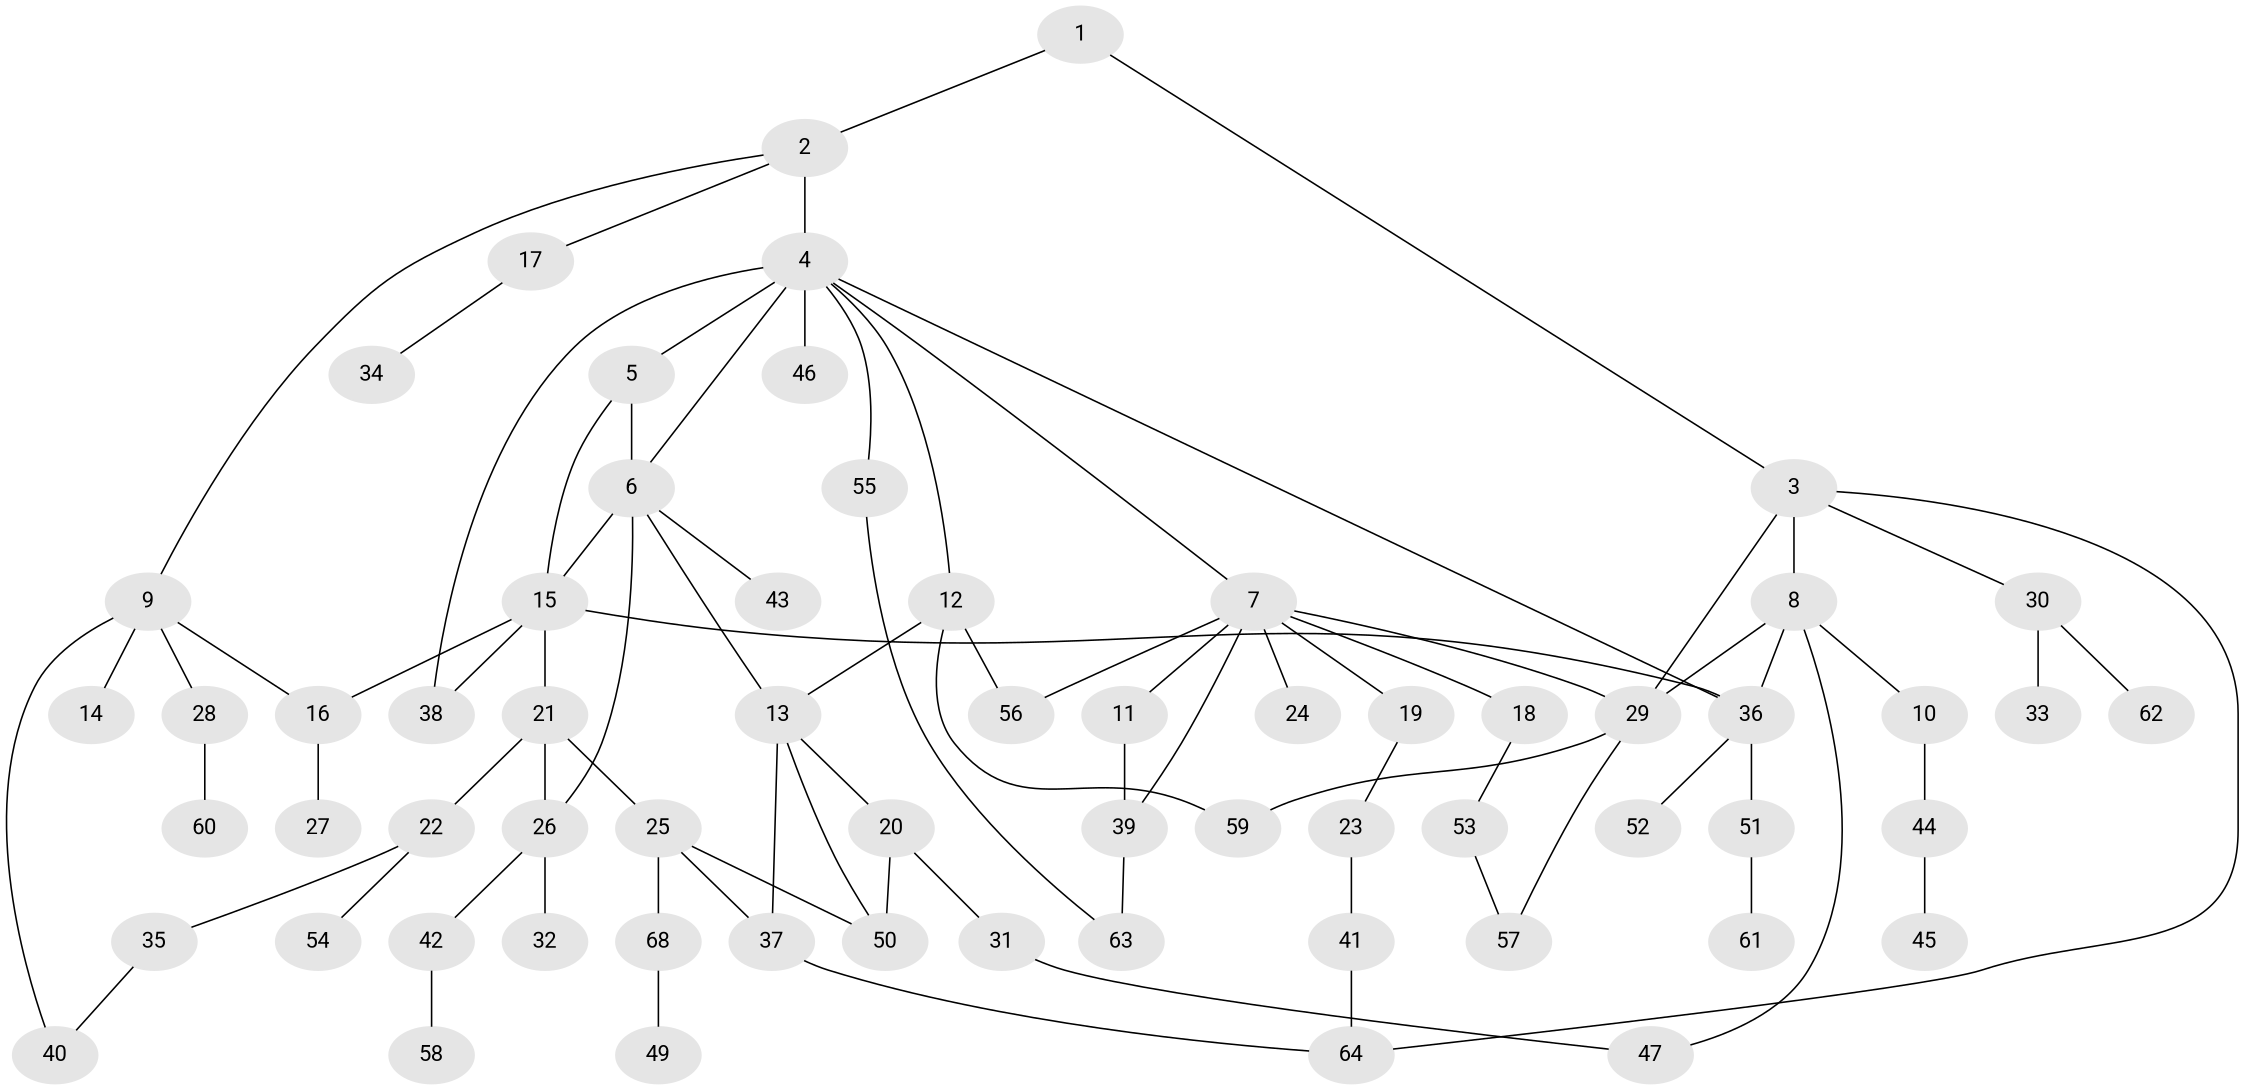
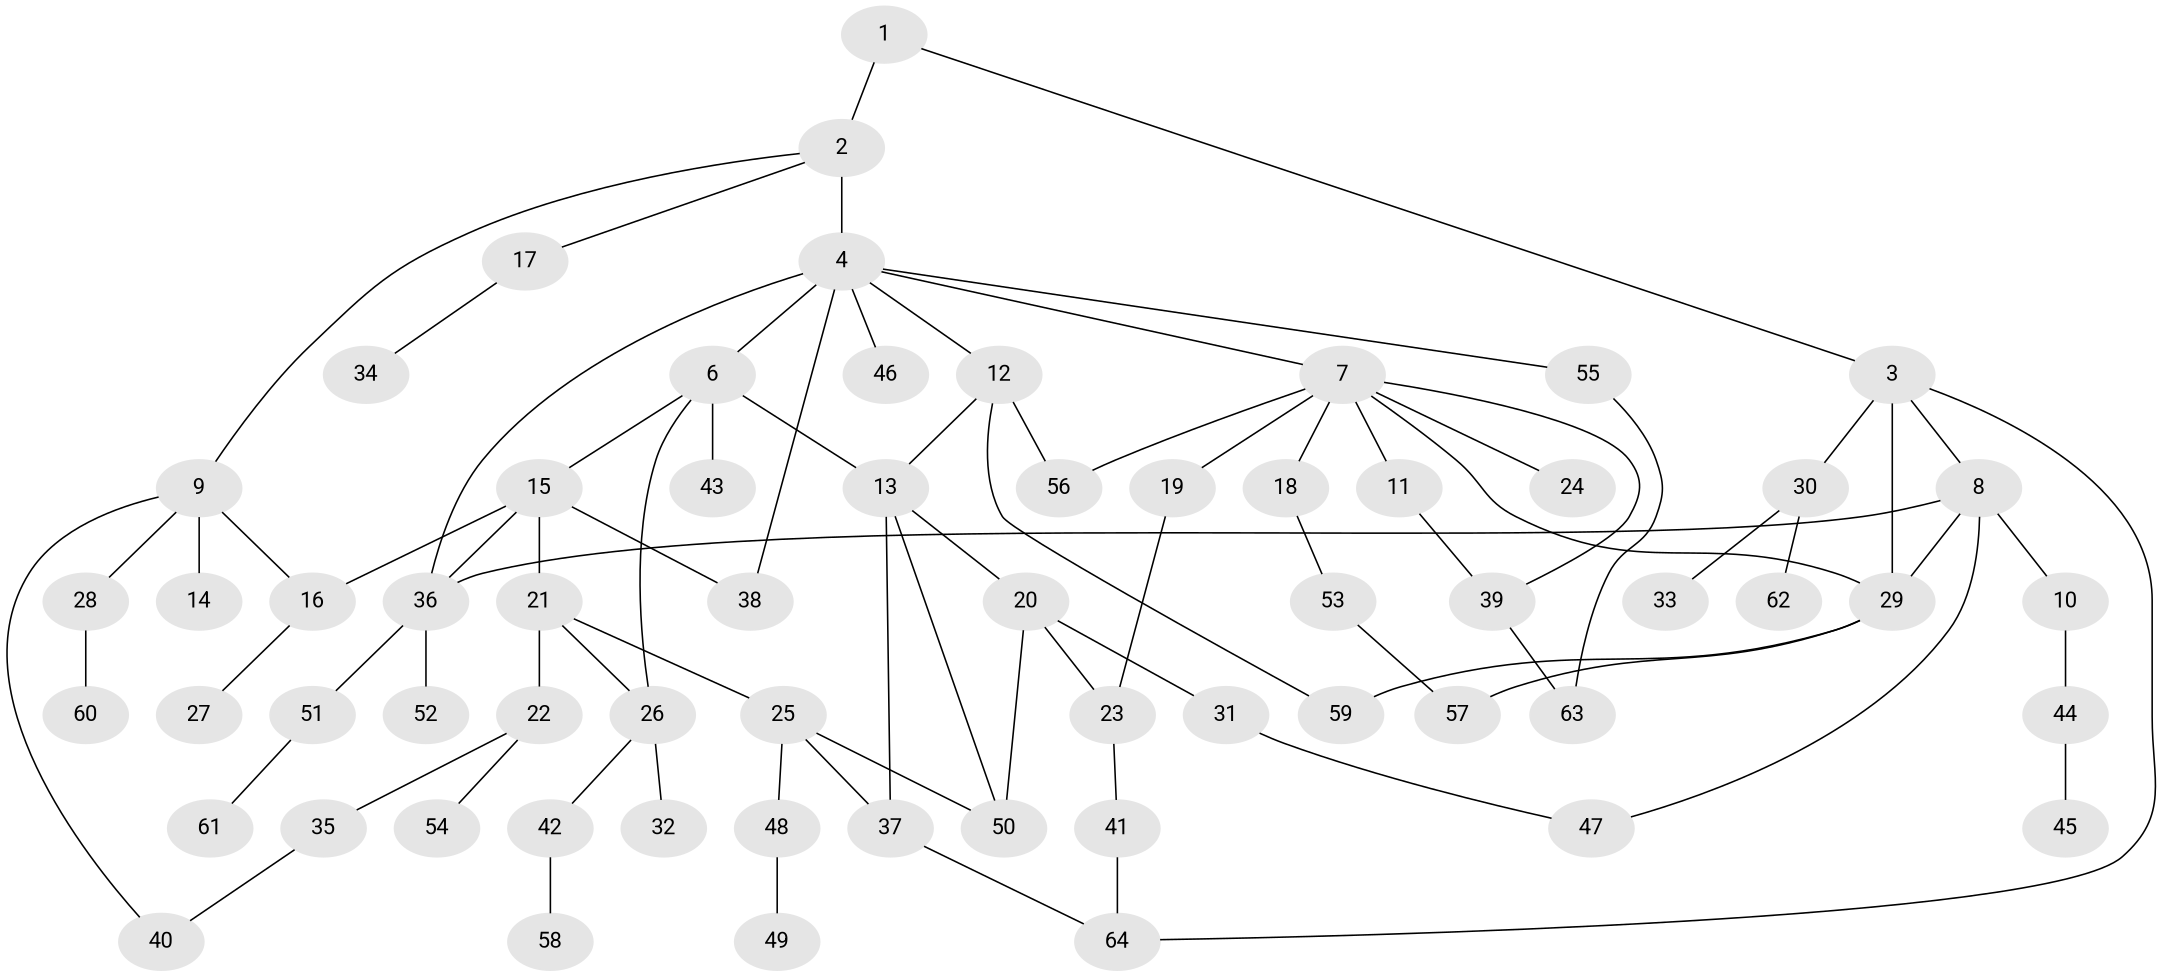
node "5": removed
edge "20" -- "23": added
node "68": label "68" -> "48"
